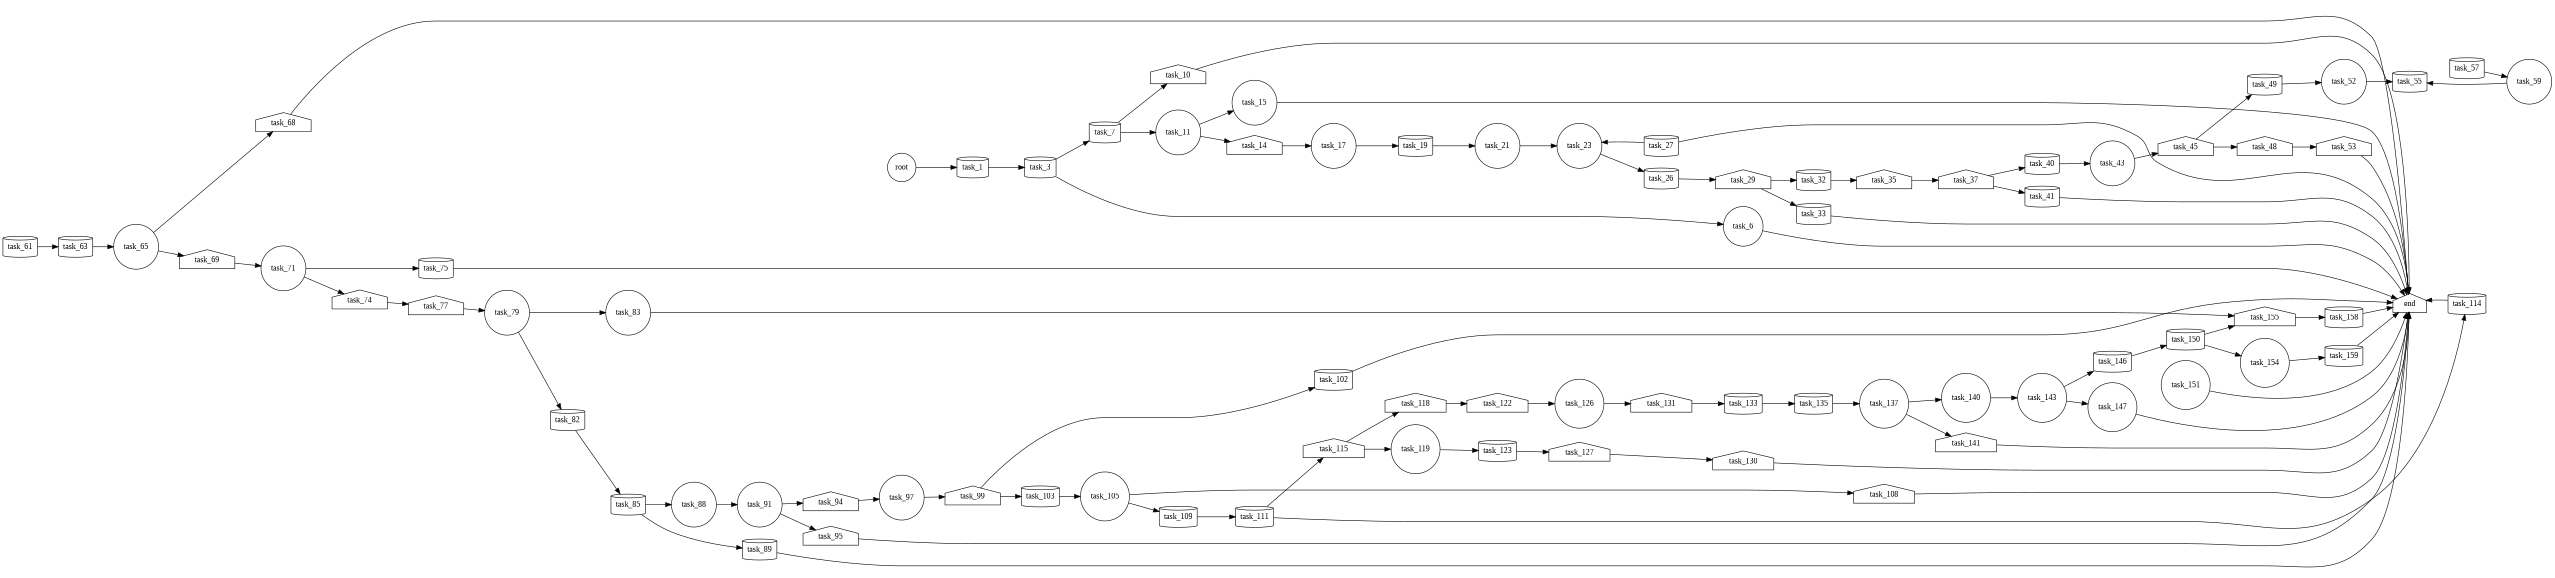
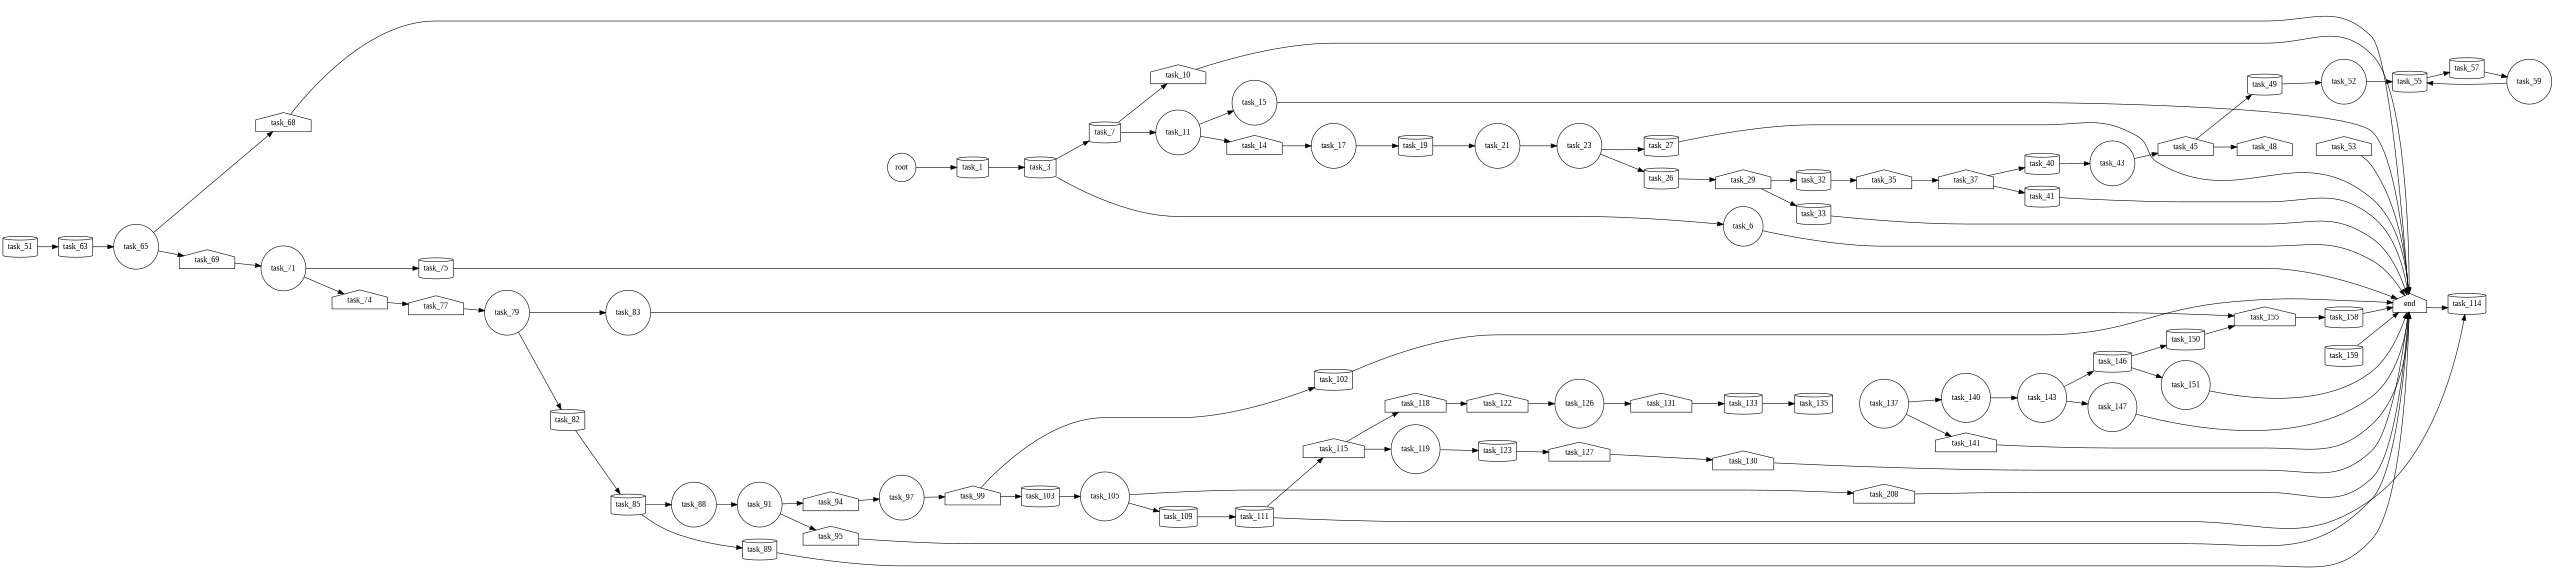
edge "task_55" -> "task_57": added
edge "task_27" -> "task_23": reversed
edge "task_48" -> "task_53": removed
node "task_61": label "task_61" -> "task_51"
edge "task_114" -> "end": reversed
node "task_154": removed
edge "task_146" -> "task_151": added
edge "task_135" -> "task_137": removed
node "task_108": label "task_108" -> "task_208"
